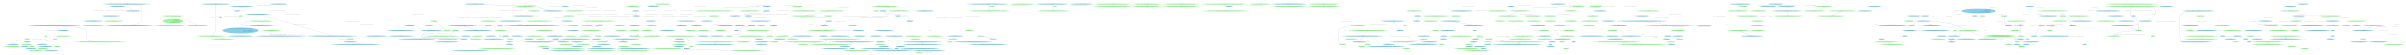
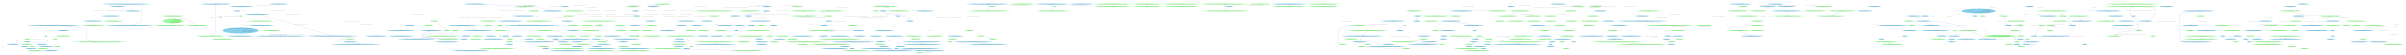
node "Entry System.Reflection.Assembly.LoadFrom(string)": removed
